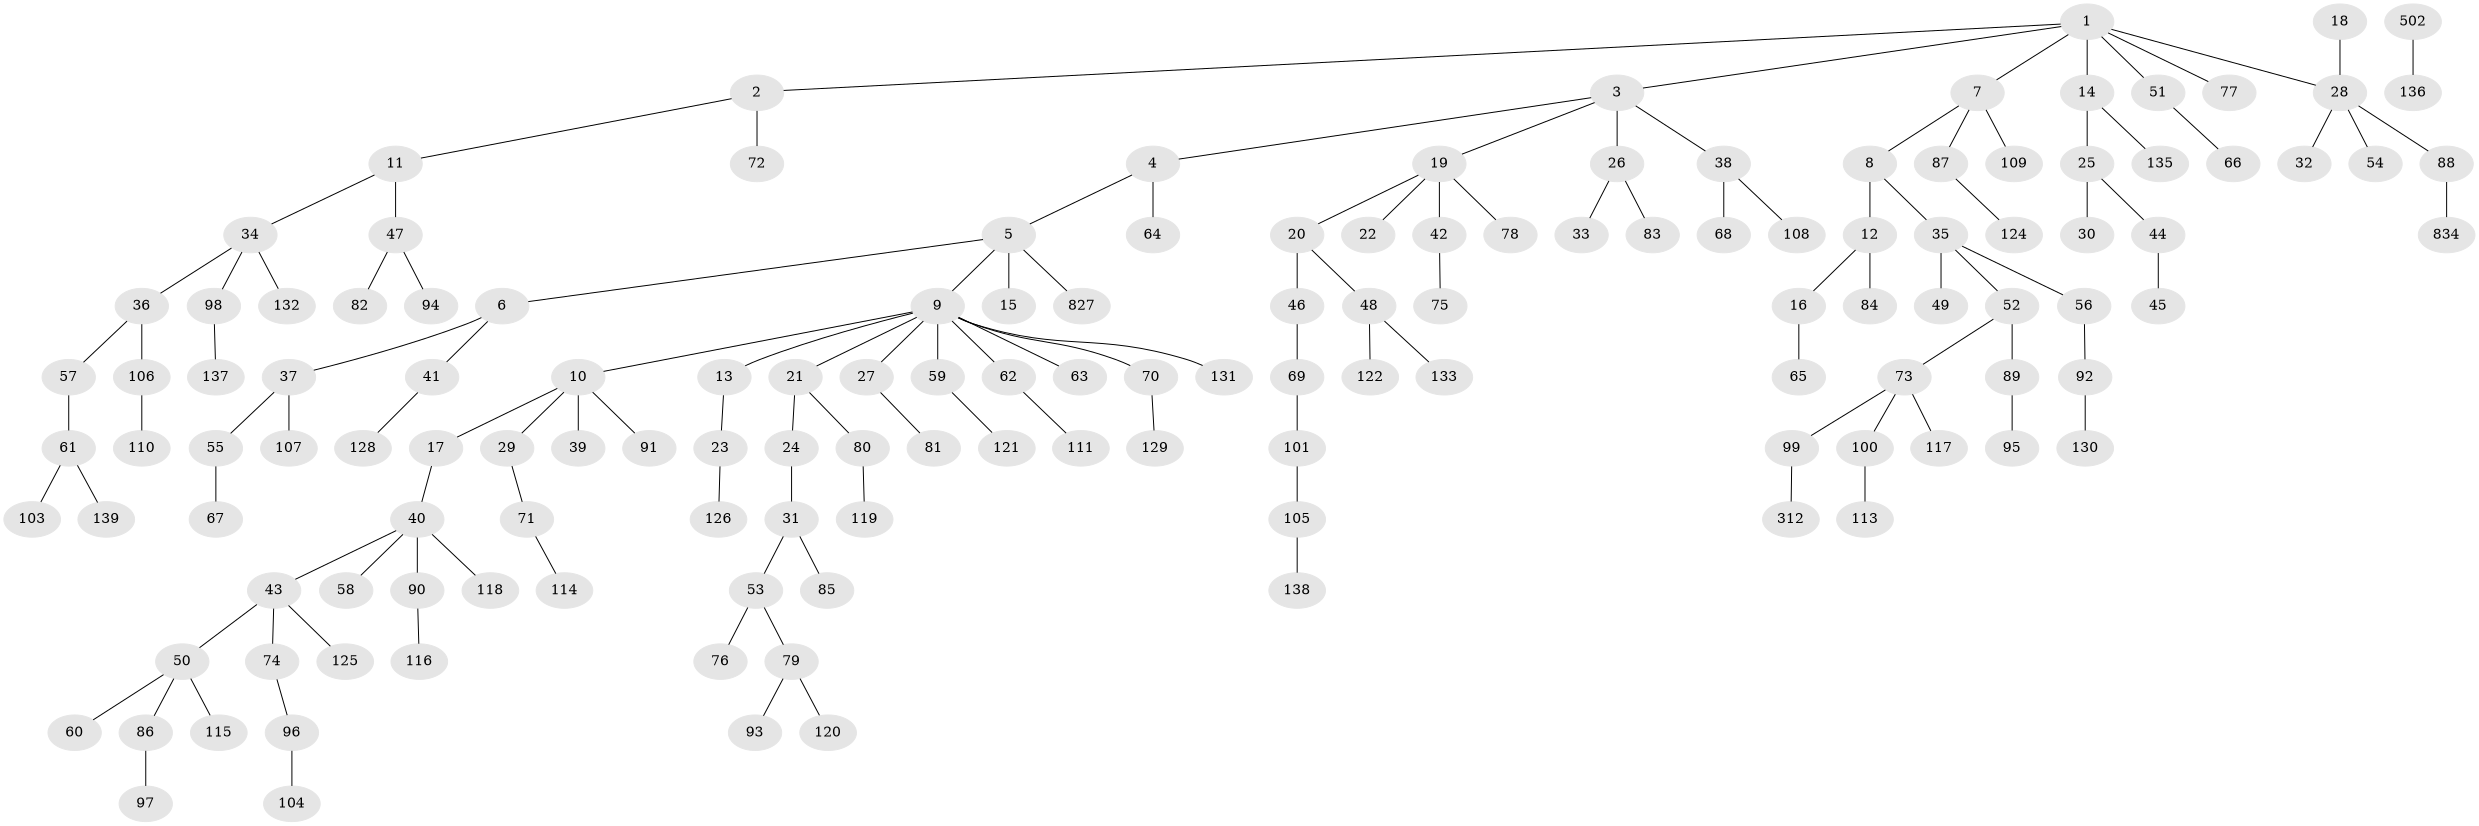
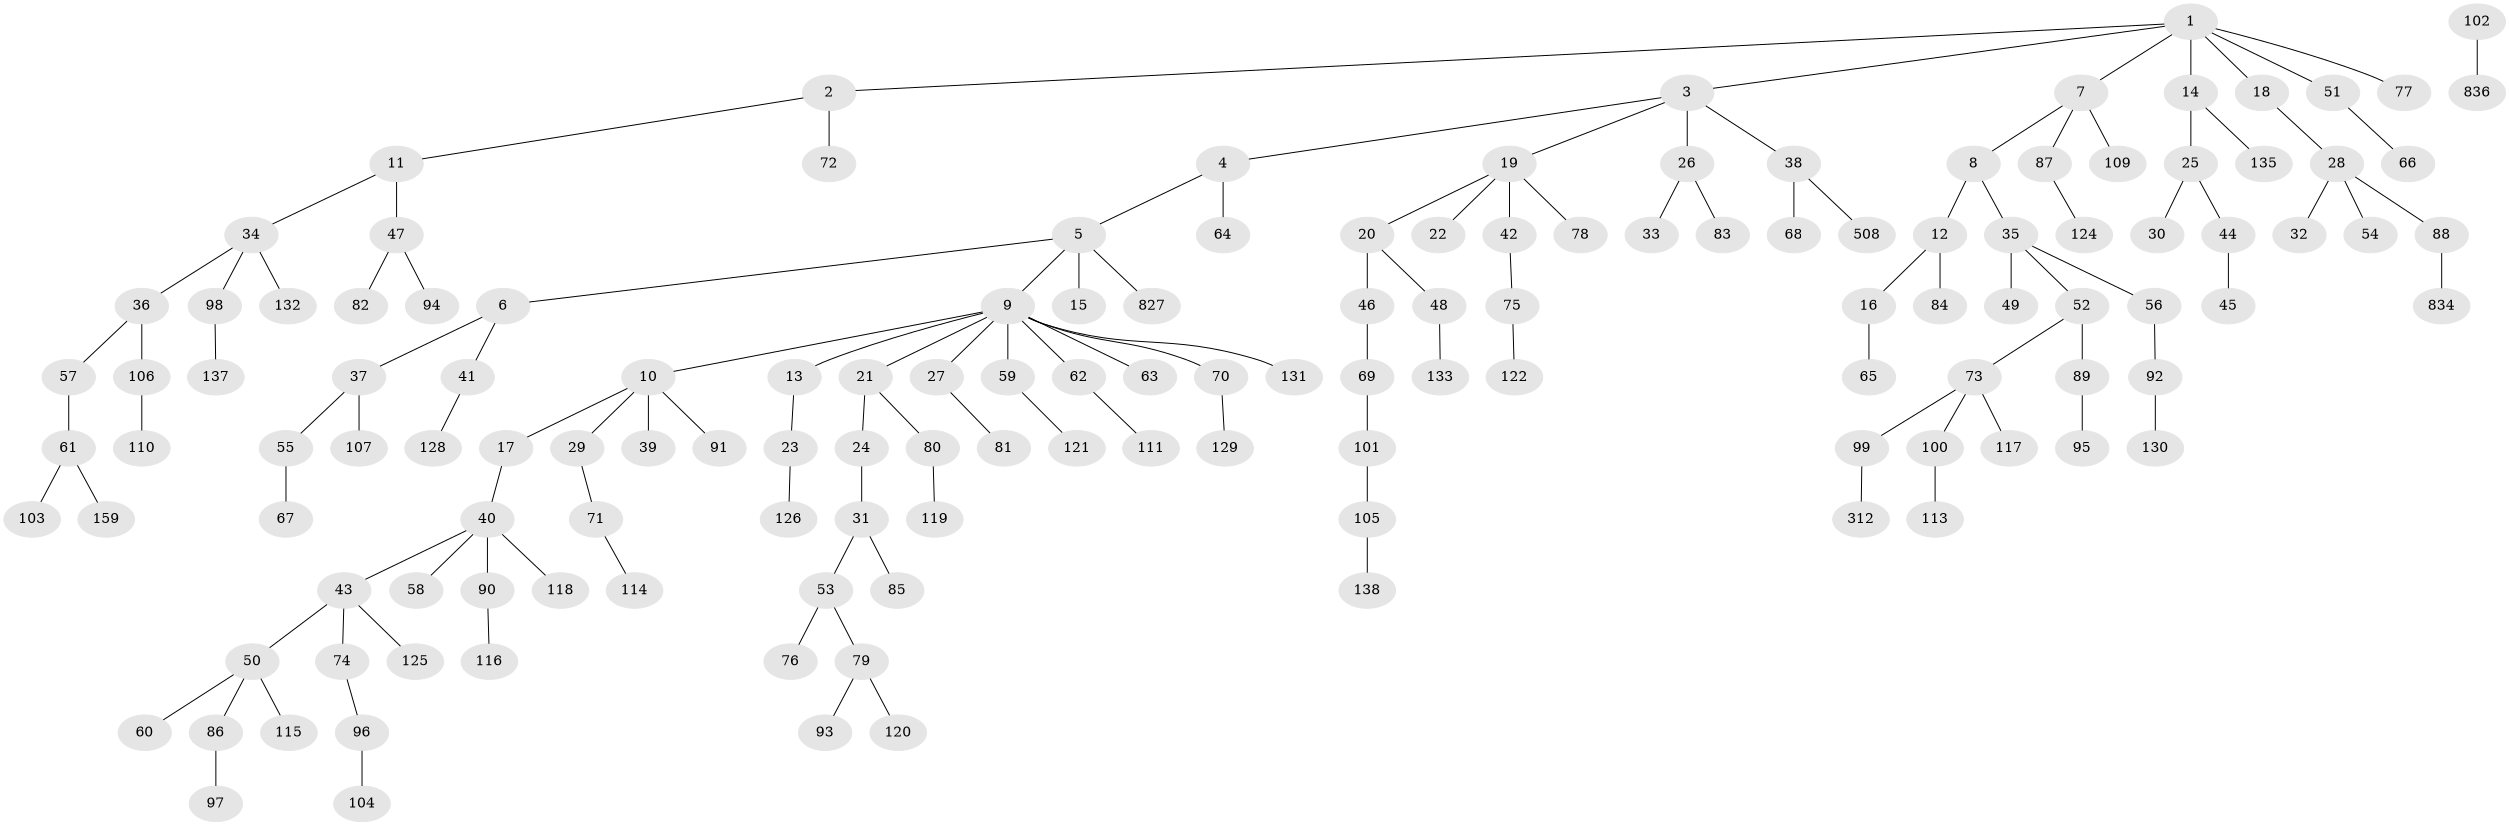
node "502": label "502" -> "102"
edge "1" -- "28": now "1" -- "18"
node "136": label "136" -> "836"
node "108": label "108" -> "508"
edge "48" -- "122": now "75" -- "122"
node "139": label "139" -> "159"
